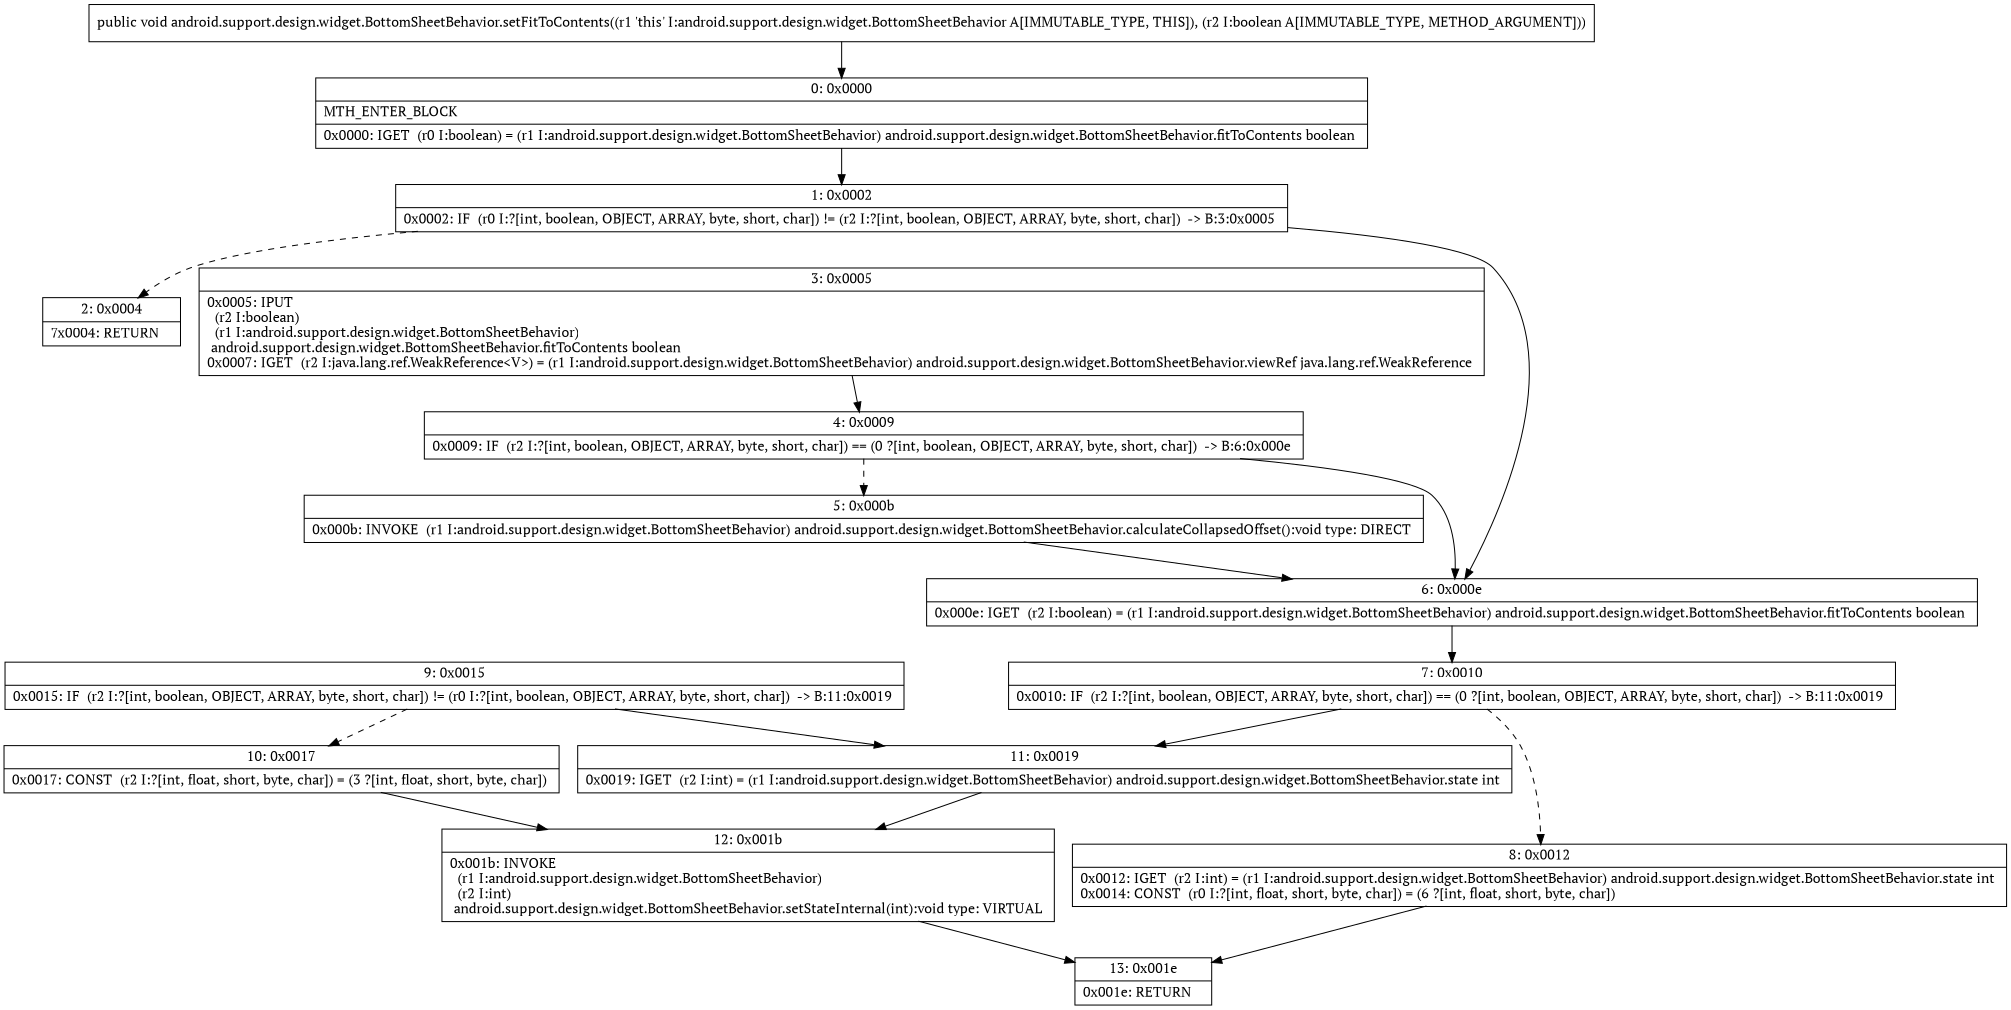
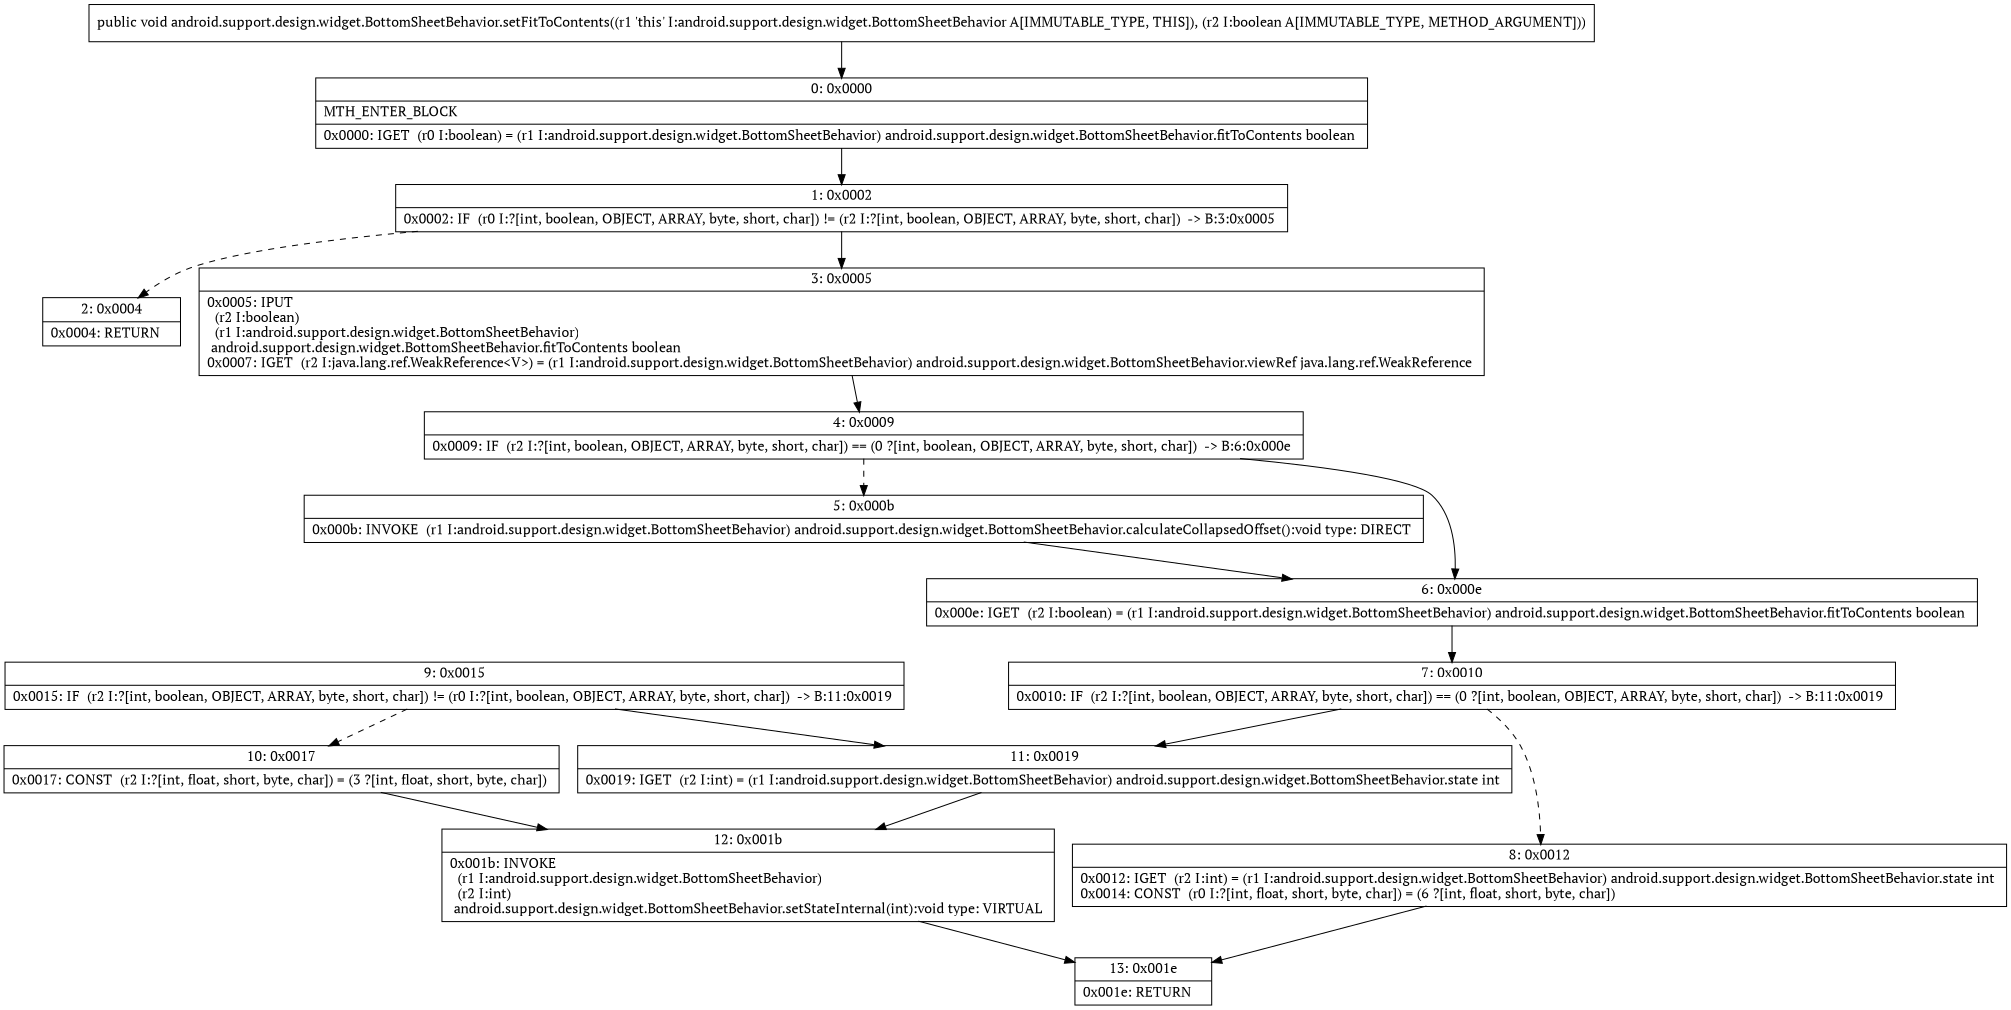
edge "1: 0x0002" -> "6: 0x000e": now "1: 0x0002" -> "3: 0x0005"
node "2: 0x0004": text "7x0004: RETURN" -> "0x0004: RETURN"
